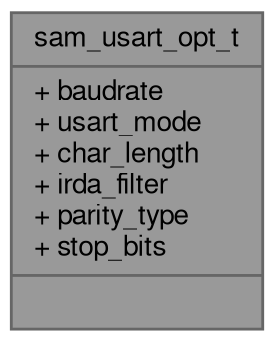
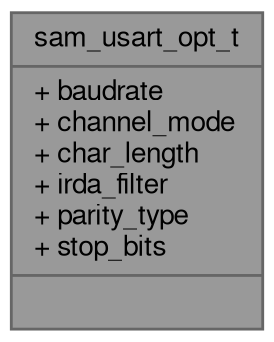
node "sam_usart_opt_t": text "+ usart_mode" -> "+ channel_mode"
